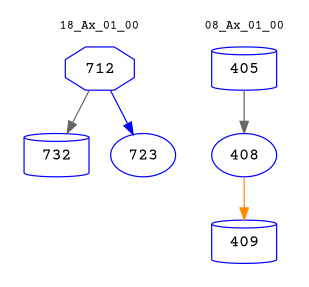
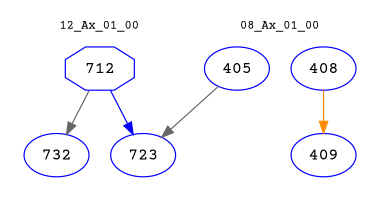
cluster "18_Ax_01_00": label "18_Ax_01_00" -> "12_Ax_01_00"
node "405": shape cylinder -> ellipse
edge "405" -> "408": now "405" -> "723"
node "732": shape cylinder -> ellipse
node "409": shape cylinder -> ellipse
